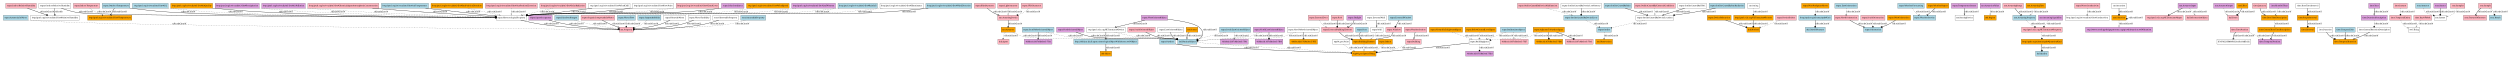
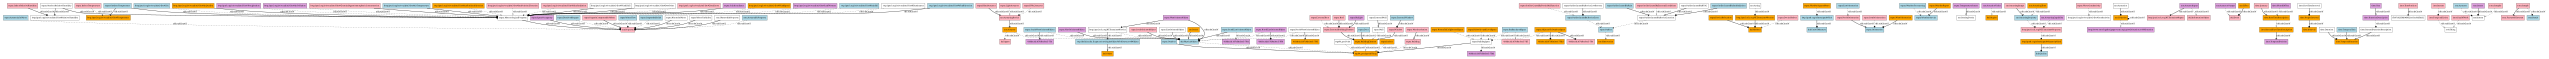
edge "eepsa:OutdoorRelativeHumidity" -> "http://purl.org/iot/vocab/m3-lite#RelativeHumidity": label "rdfs:rdfs" -> "rdfs:subClassOf"
edge "time:TimePosition" -> "time:TemporalPosition": removed, label "rdfs:subClassOf"
edge "eepsa:SouthEastOrientedObject" -> "dul:PhysicalObject": style dashed -> bold
edge "time:TimePosition" -> "ff147162358b04f4321e1fcc81dfb132": label "subClassOf:subClassOf" -> "rdfs:subClassOf"
